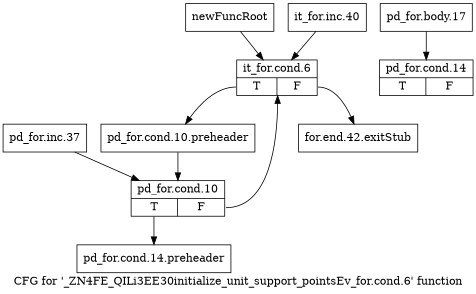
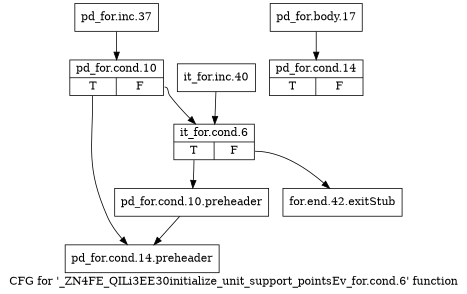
node "newFuncRoot": removed
edge "pd_for.cond.10.preheader" -> "pd_for.cond.10": now "pd_for.cond.10.preheader" -> "pd_for.cond.14.preheader"
